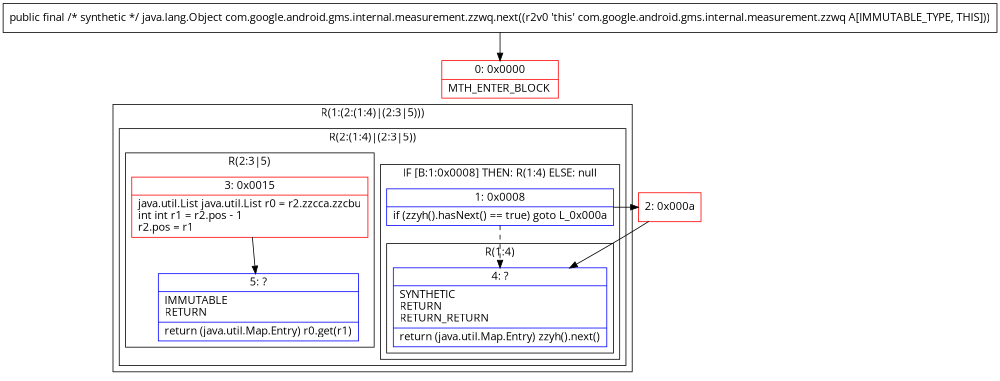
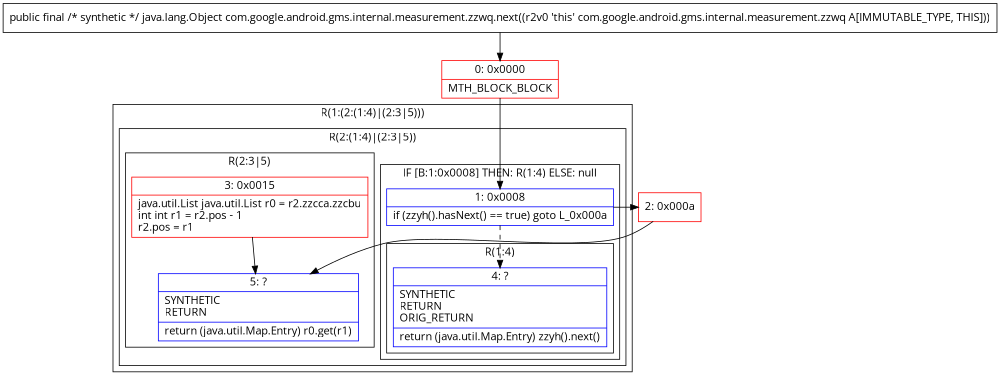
node "0: 0x0000": text "MTH_ENTER_BLOCK" -> "MTH_BLOCK_BLOCK"
edge "0: 0x0000" -> "1: 0x0008": added
edge "2: 0x000a" -> "4: ?": now "2: 0x000a" -> "5: ?"
node "5: ?": text "IMMUTABLE" -> "SYNTHETIC"
node "4: ?": text "RETURN_RETURN" -> "ORIG_RETURN"
